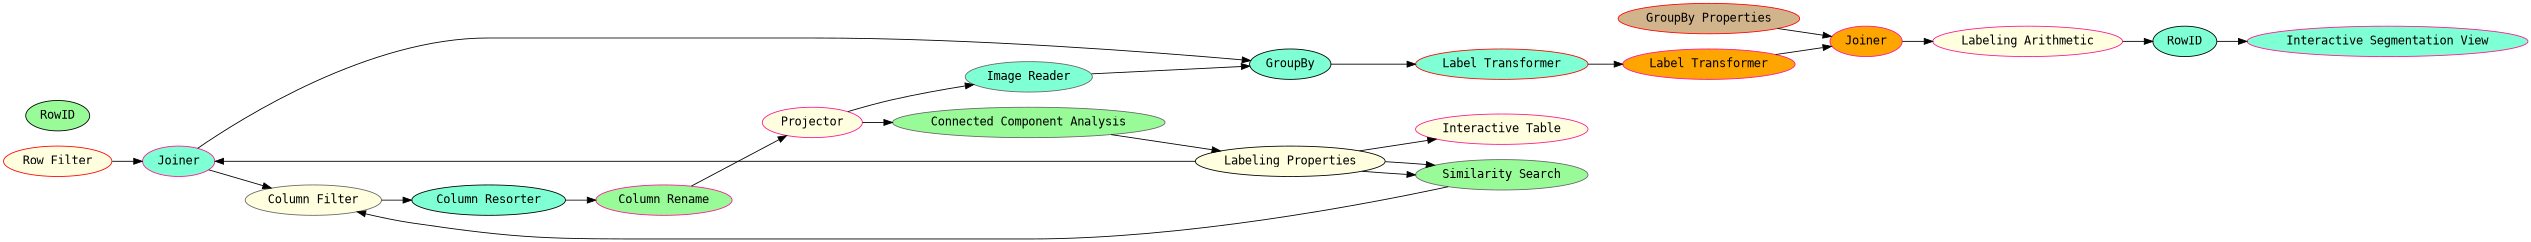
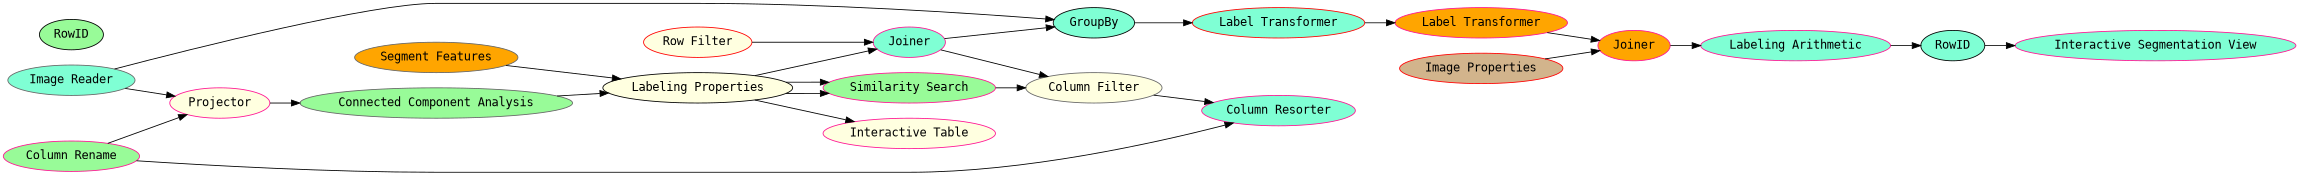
node "GroupBy Properties": label "GroupBy Properties" -> "Image Properties"
node "Labeling Arithmetic": fillcolor lightyellow -> aquamarine
node "Segment Features": added
edge "Projector" -> "Image Reader": reversed
node "Similarity Search": color gray40 -> deeppink
node "Column Resorter": color black -> deeppink
edge "Column Resorter" -> "Column Rename": reversed
